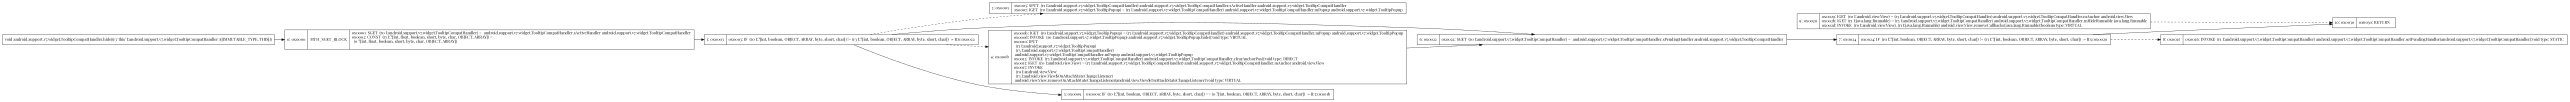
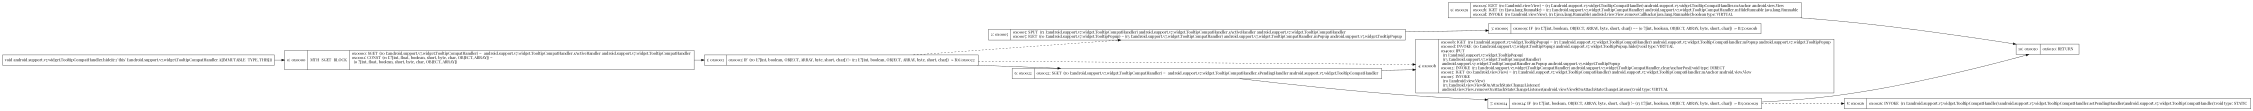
edge "9: 0x0029" -> "10: 0x0030": style dashed -> solid
node "4: 0x000b": text "0x0010: IPUT" -> "0x4010: IPUT"
edge "4: 0x000b" -> "6: 0x0022": reversed
edge "1: 0x0003" -> "3: 0x0009": now "2: 0x0005" -> "3: 0x0009"
